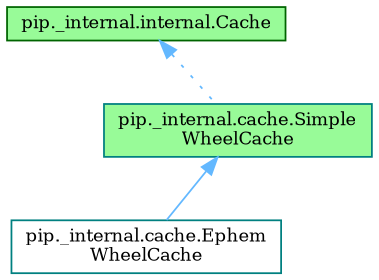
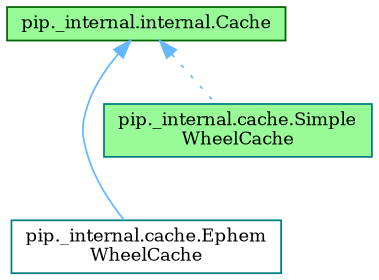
edge "pip._internal.cache.Ephem WheelCache" -> "pip._internal.cache.Simple WheelCache": now "pip._internal.cache.Ephem WheelCache" -> "pip._internal.internal.Cache"
